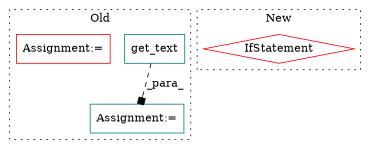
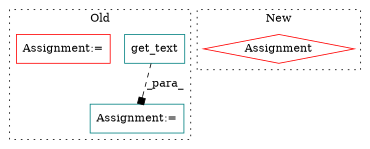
node "IfStatement": label "IfStatement" -> "Assignment"
